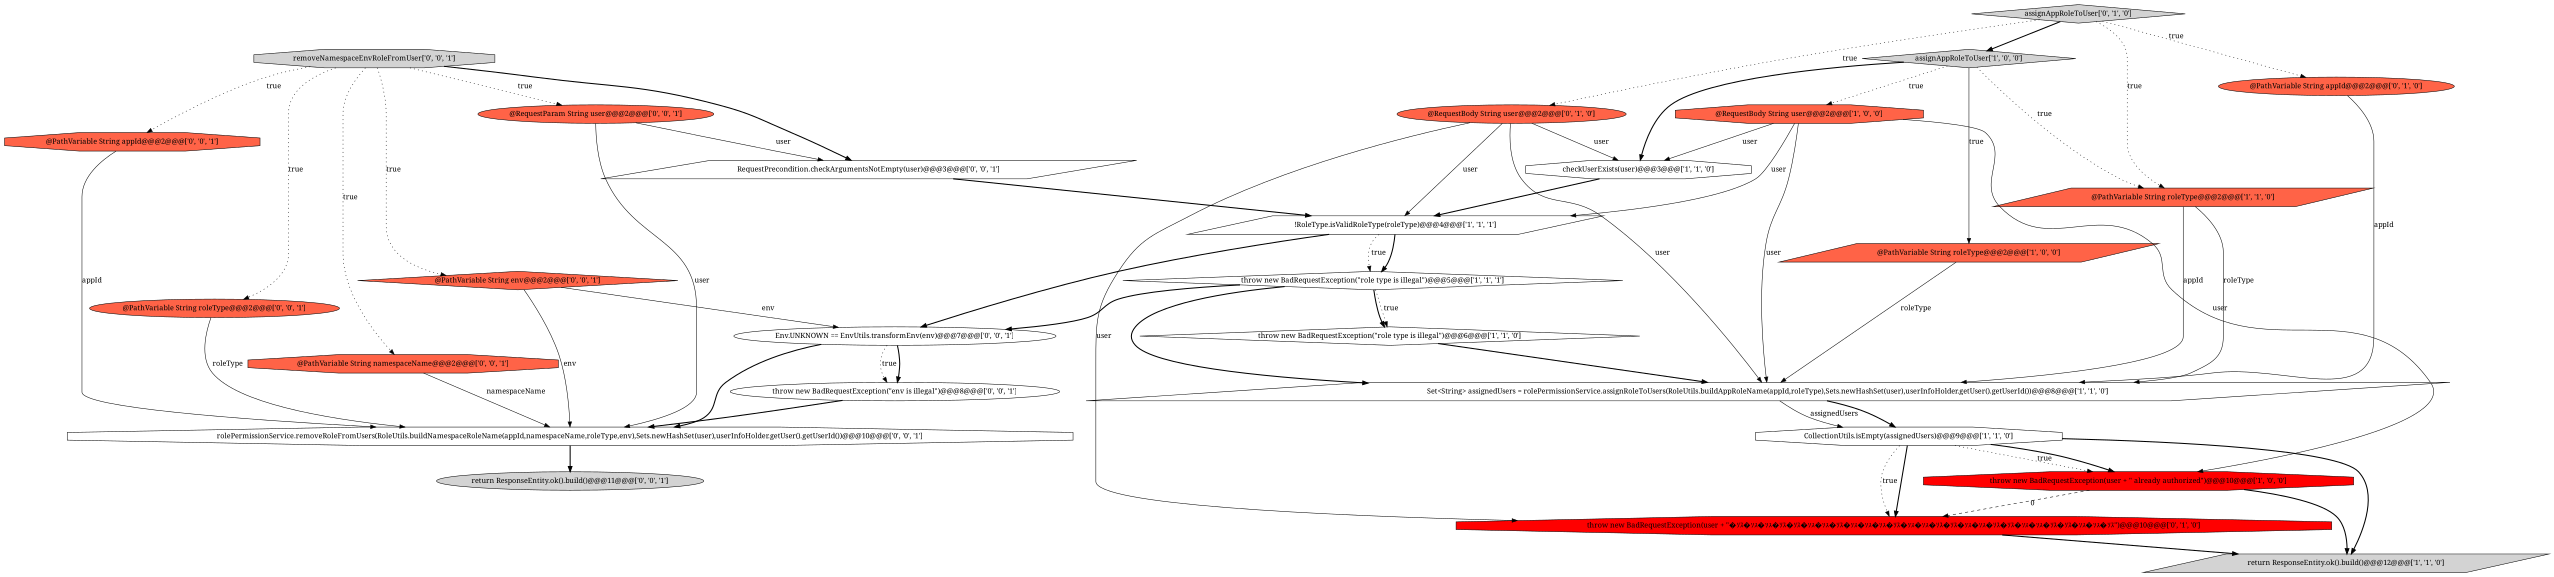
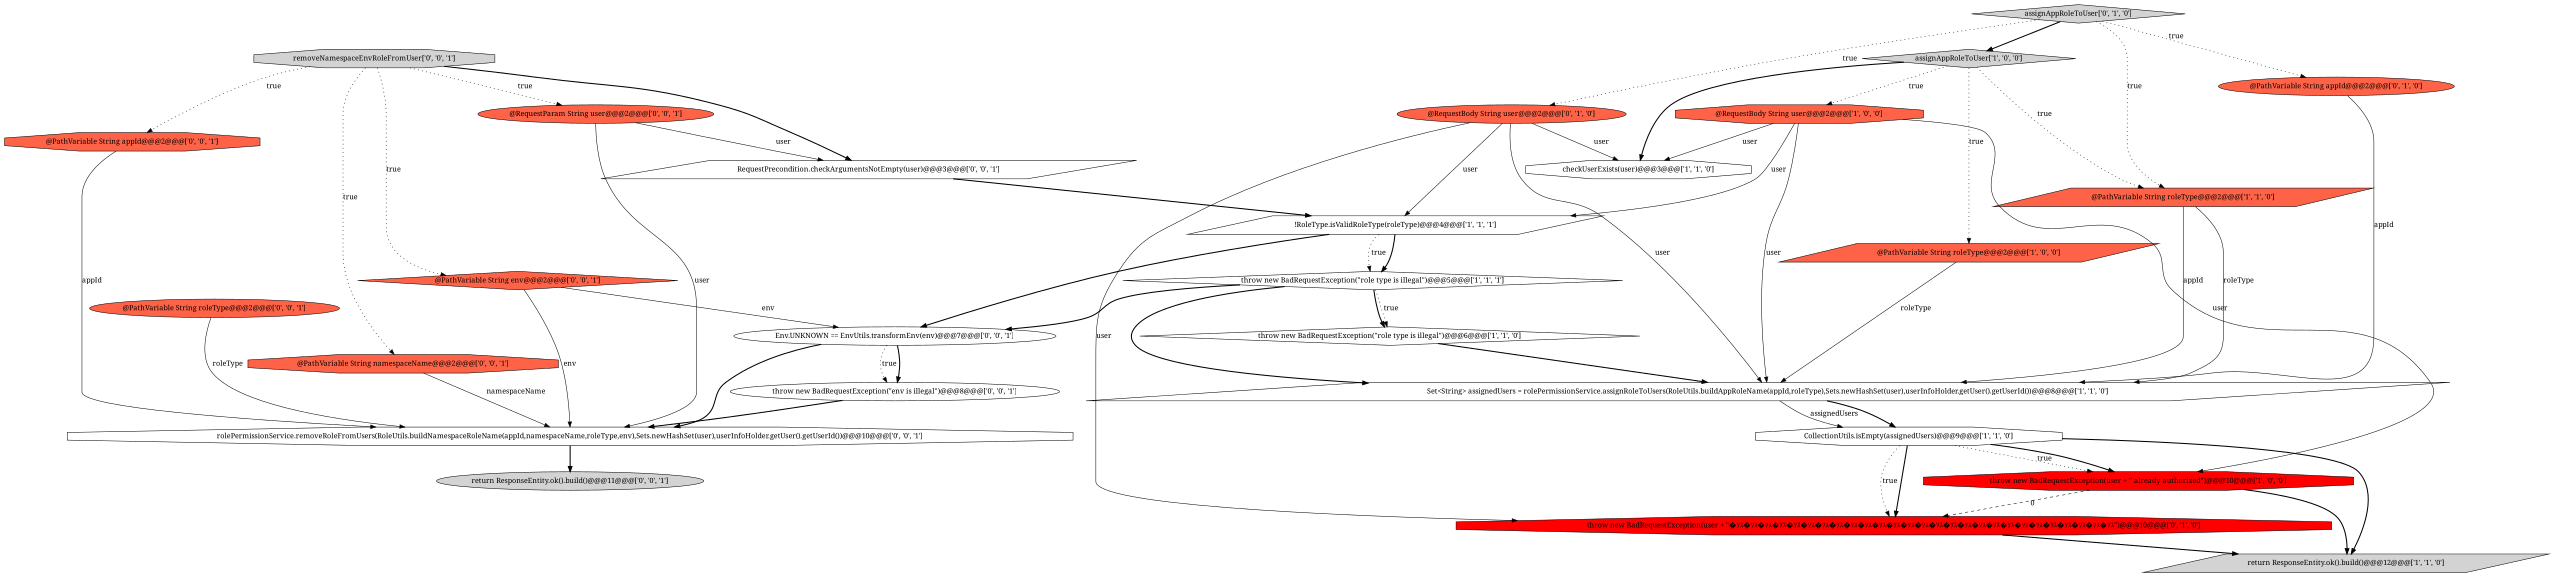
edge "assignAppRoleToUser['1', '0', '0']" -> "@PathVariable String roleType@@@2@@@['1', '0', '0']": style solid -> dotted
edge "removeNamespaceEnvRoleFromUser['0', '0', '1']" -> "@PathVariable String roleType@@@2@@@['0', '0', '1']": removed, label "true"
edge "checkUserExists(user)@@@3@@@['1', '1', '0']" -> "!RoleType.isValidRoleType(roleType)@@@4@@@['1', '1', '1']": removed
